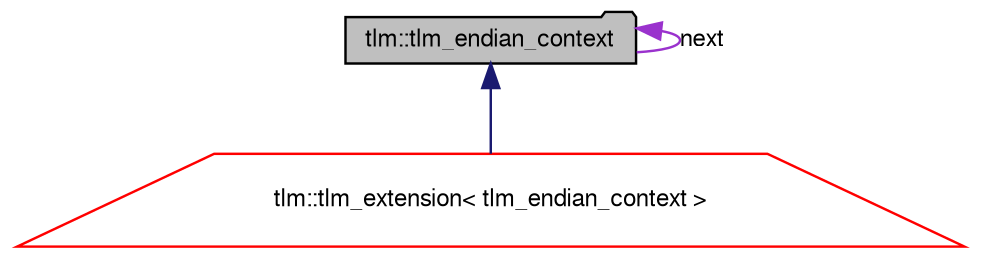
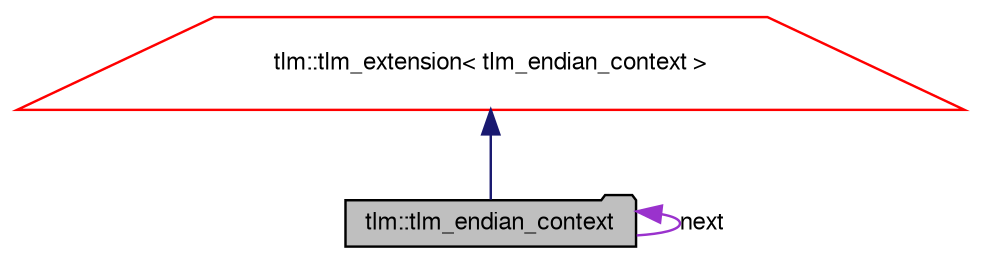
edge "tlm::tlm_extension< tlm_endian_context >" -> "tlm::tlm_endian_context": reversed
